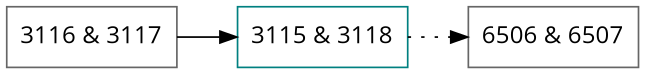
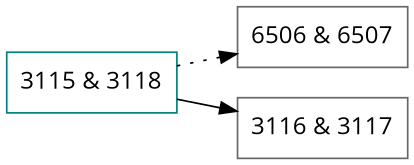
edge "3116 & 3117" -> "3115 & 3118": reversed
